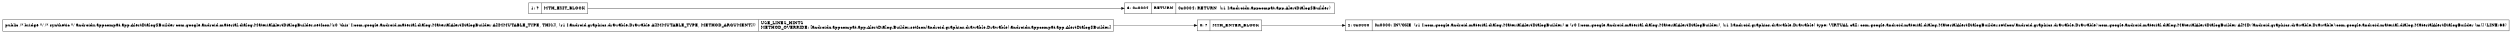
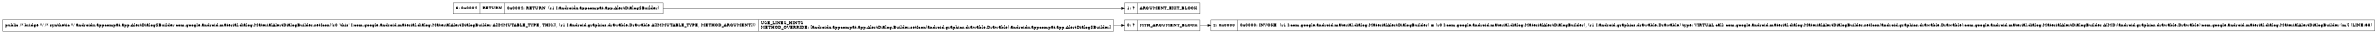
node "1: ?": text "MTH_EXIT_BLOCK" -> "ARGUMENT_EXIT_BLOCK"
edge "1: ?" -> "3: 0x0004": reversed
node "0: ?": text "MTH_ENTER_BLOCK" -> "MTH_ARGUMENT_BLOCK"
